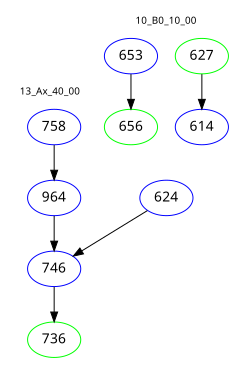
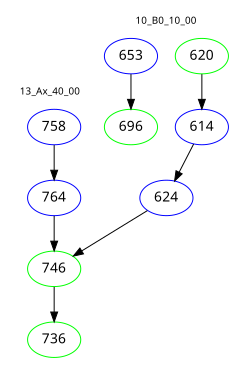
node "627": label "627" -> "620"
node "656": label "656" -> "696"
edge "614" -> "624": added
node "964": label "964" -> "764"
node "746": color blue -> green
